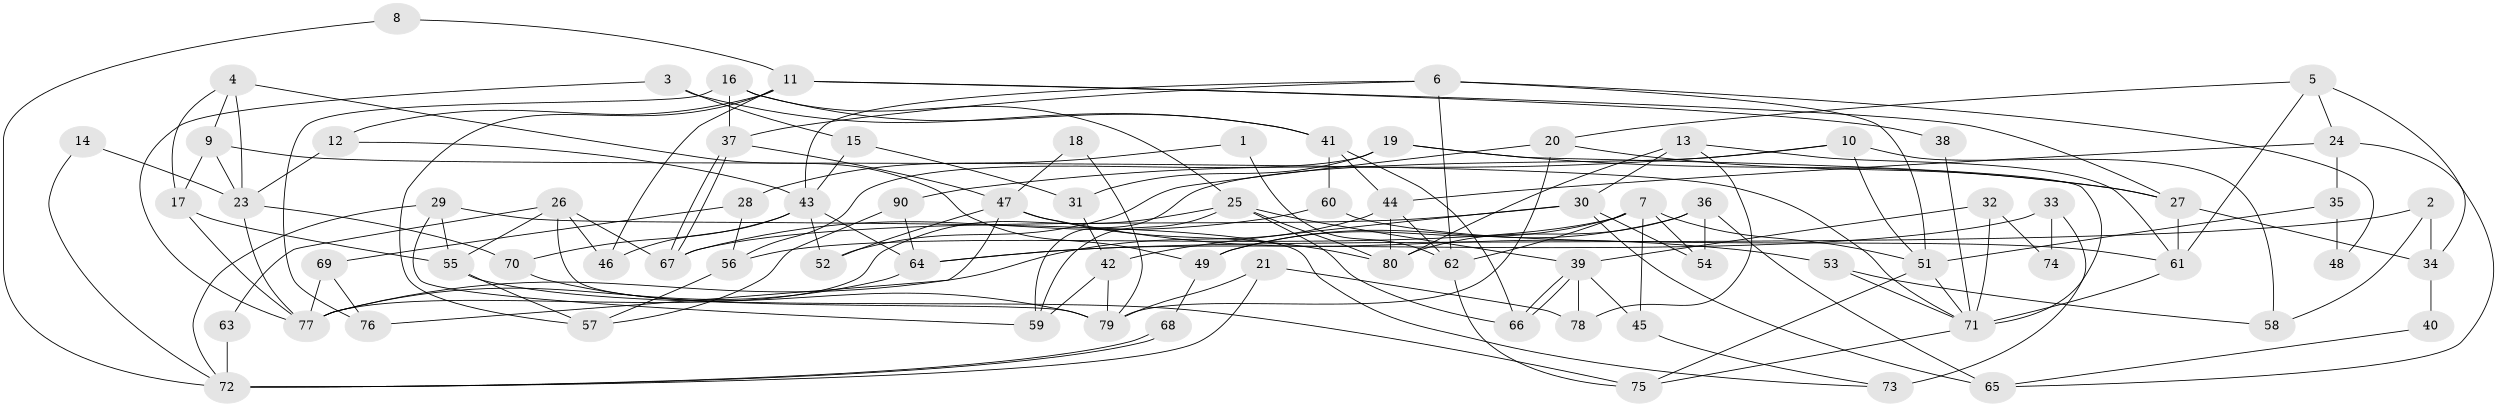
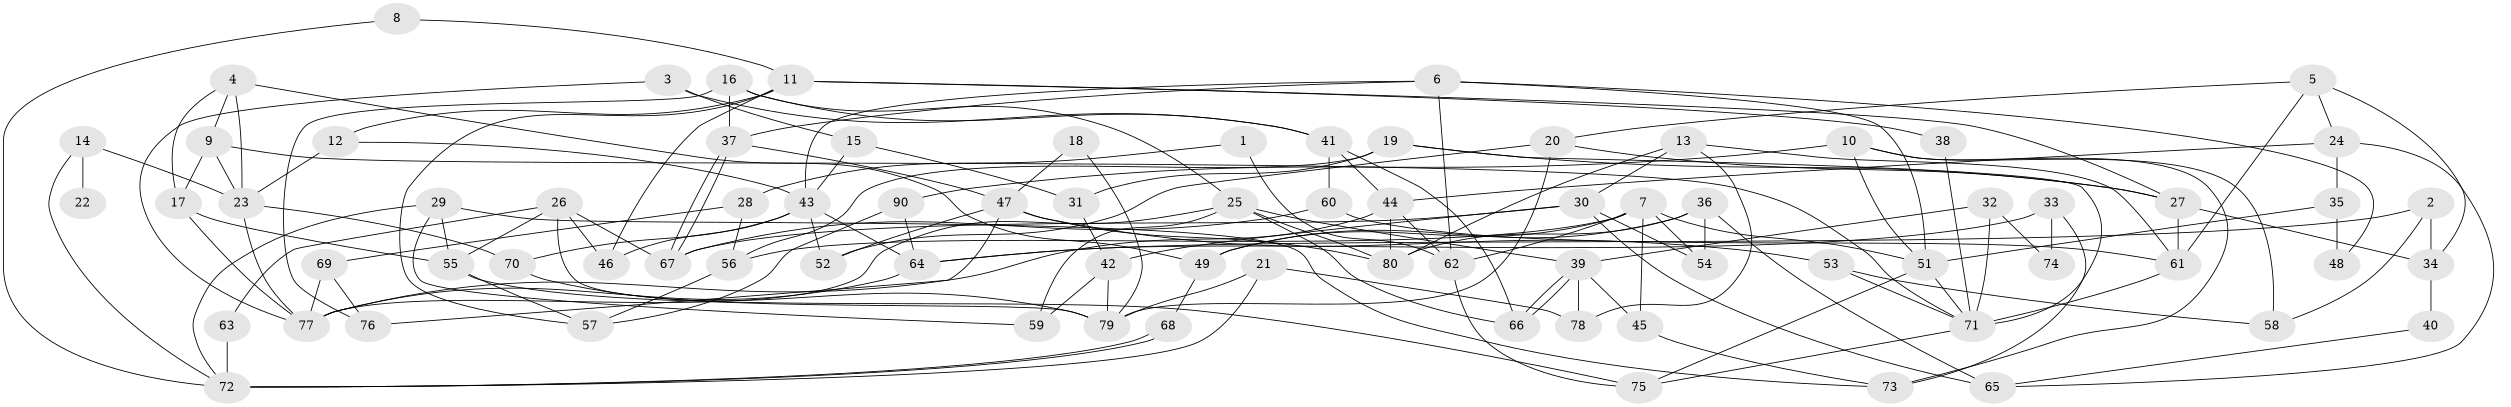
edge "10" -- "59": now "10" -- "73"
node "22": added
